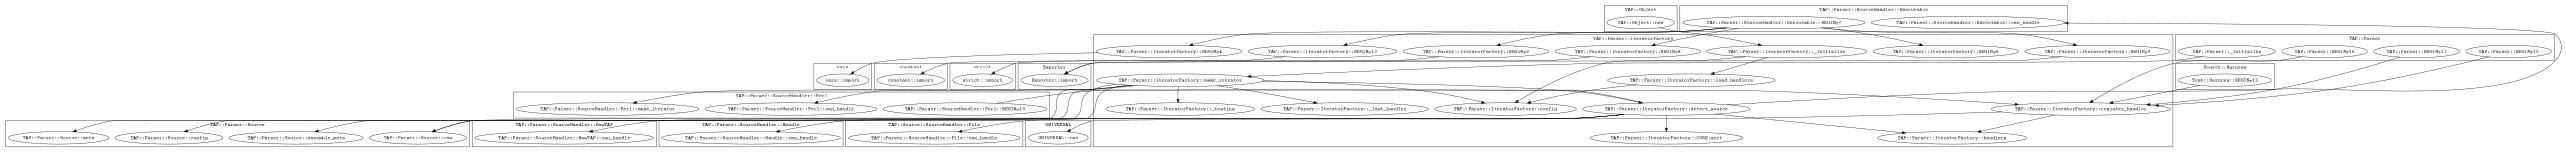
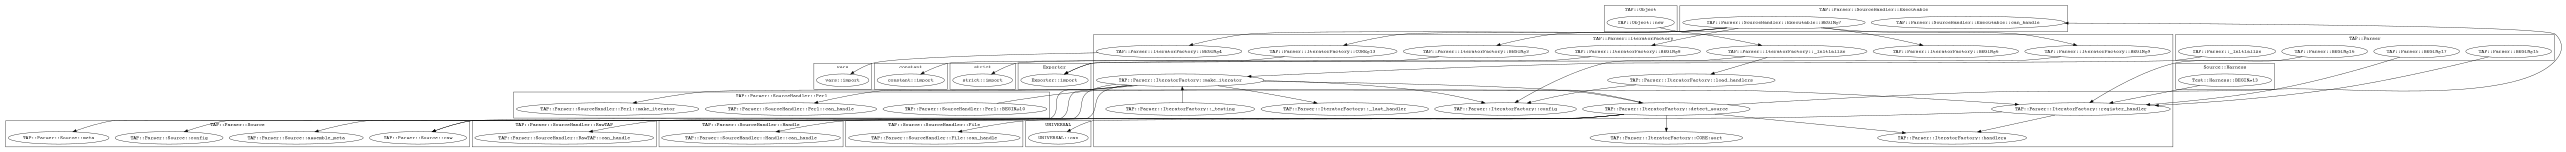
node "TAP::Parser::IteratorFactory::BEGIN@13": label "TAP::Parser::IteratorFactory::BEGIN@13" -> "TAP::Parser::IteratorFactory::CORE@13"
edge "TAP::Parser::IteratorFactory::make_iterator" -> "TAP::Parser::IteratorFactory::_testing": reversed
